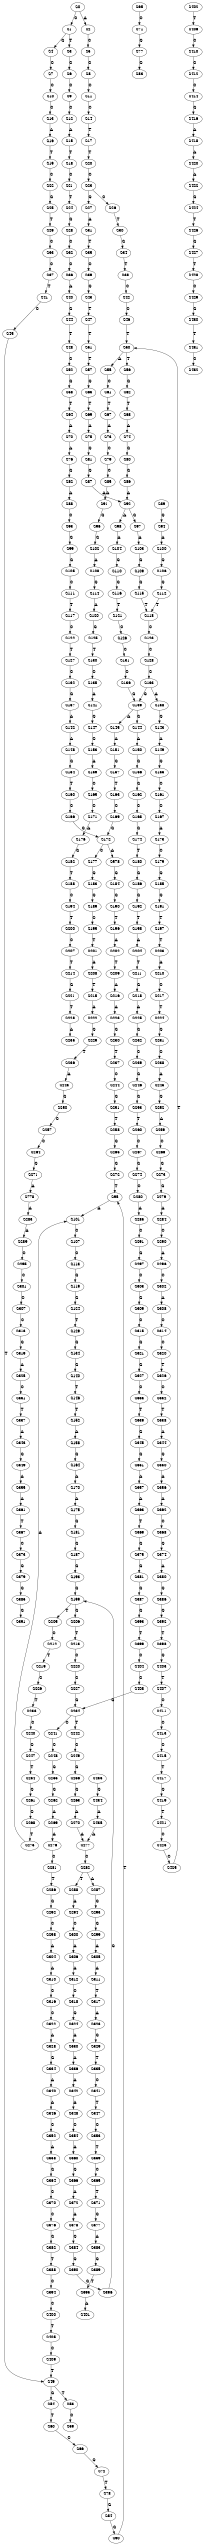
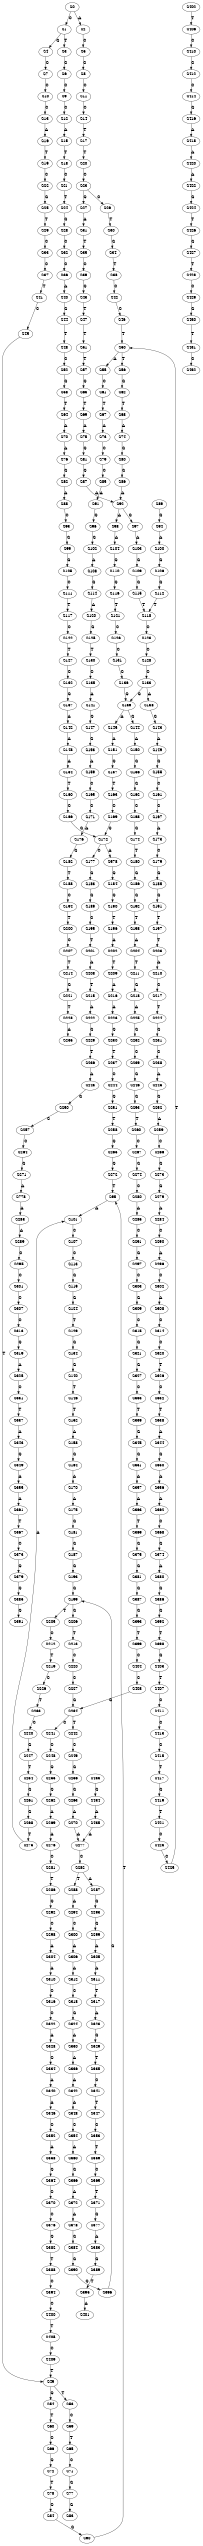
edge "S148" -> "S154": label "G" -> "A"
edge "S59" -> "S65": added, label "T"
